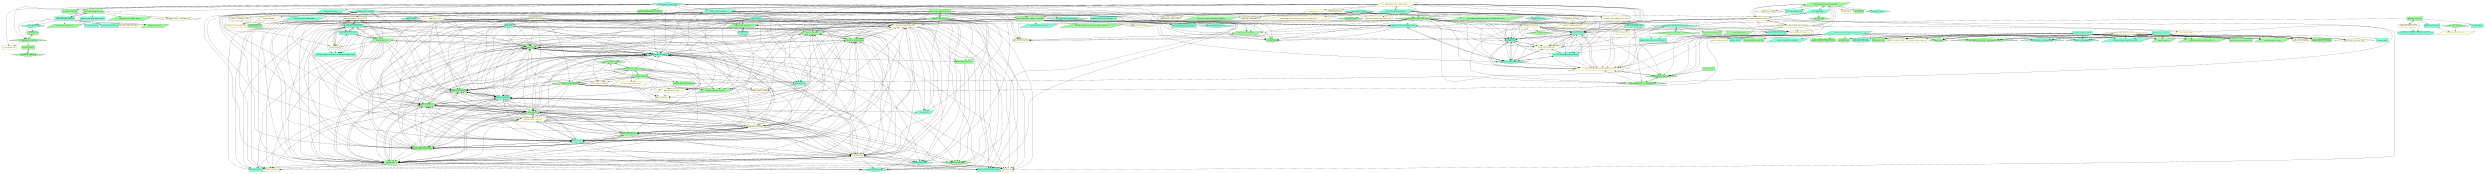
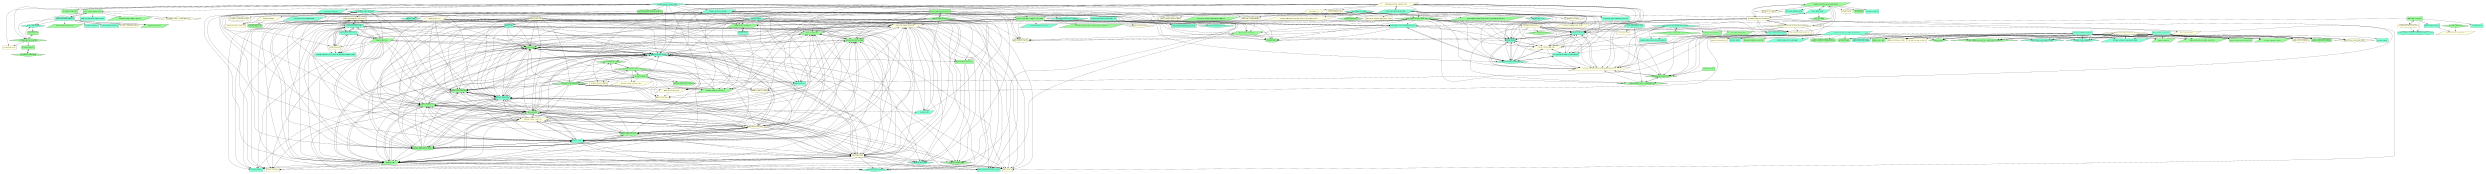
node "mscdex/socksv5": shape diamond -> folder
node "Liiked/VS-Code-Extension-Doc-ZH": fillcolor lightyellow -> aquamarine
